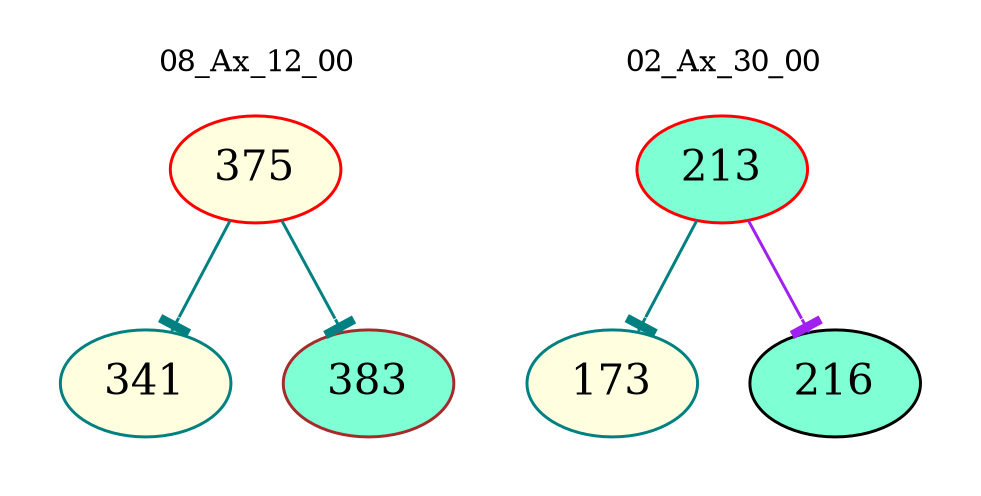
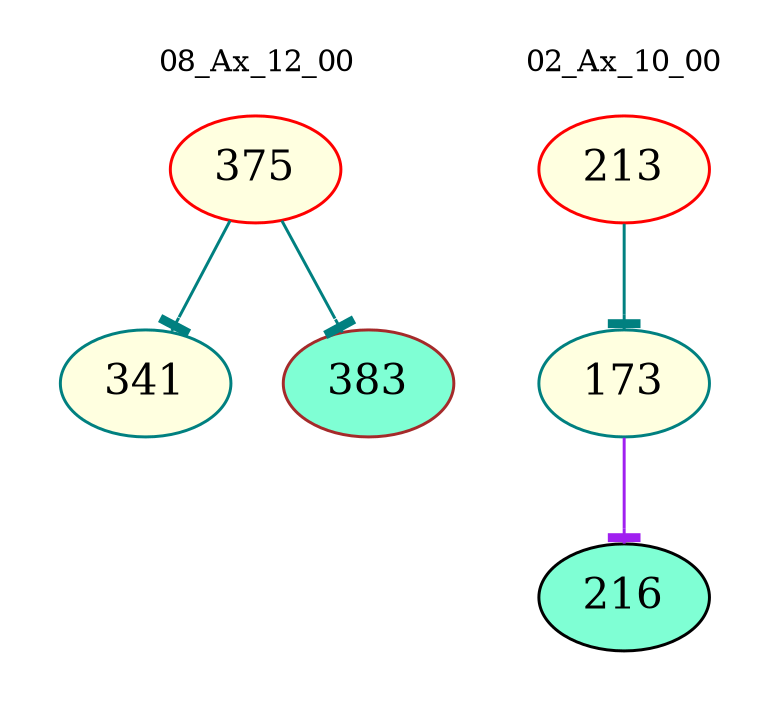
cluster "02_Ax_30_00": label "02_Ax_30_00" -> "02_Ax_10_00"
node "213": fillcolor aquamarine -> lightyellow
edge "213" -> "216": now "173" -> "216"
